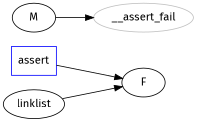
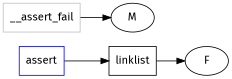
edge "M" -> "__assert_fail": reversed
node "__assert_fail": shape ellipse -> box
edge "assert" -> "F": now "assert" -> "linklist"
node "linklist": shape ellipse -> box
